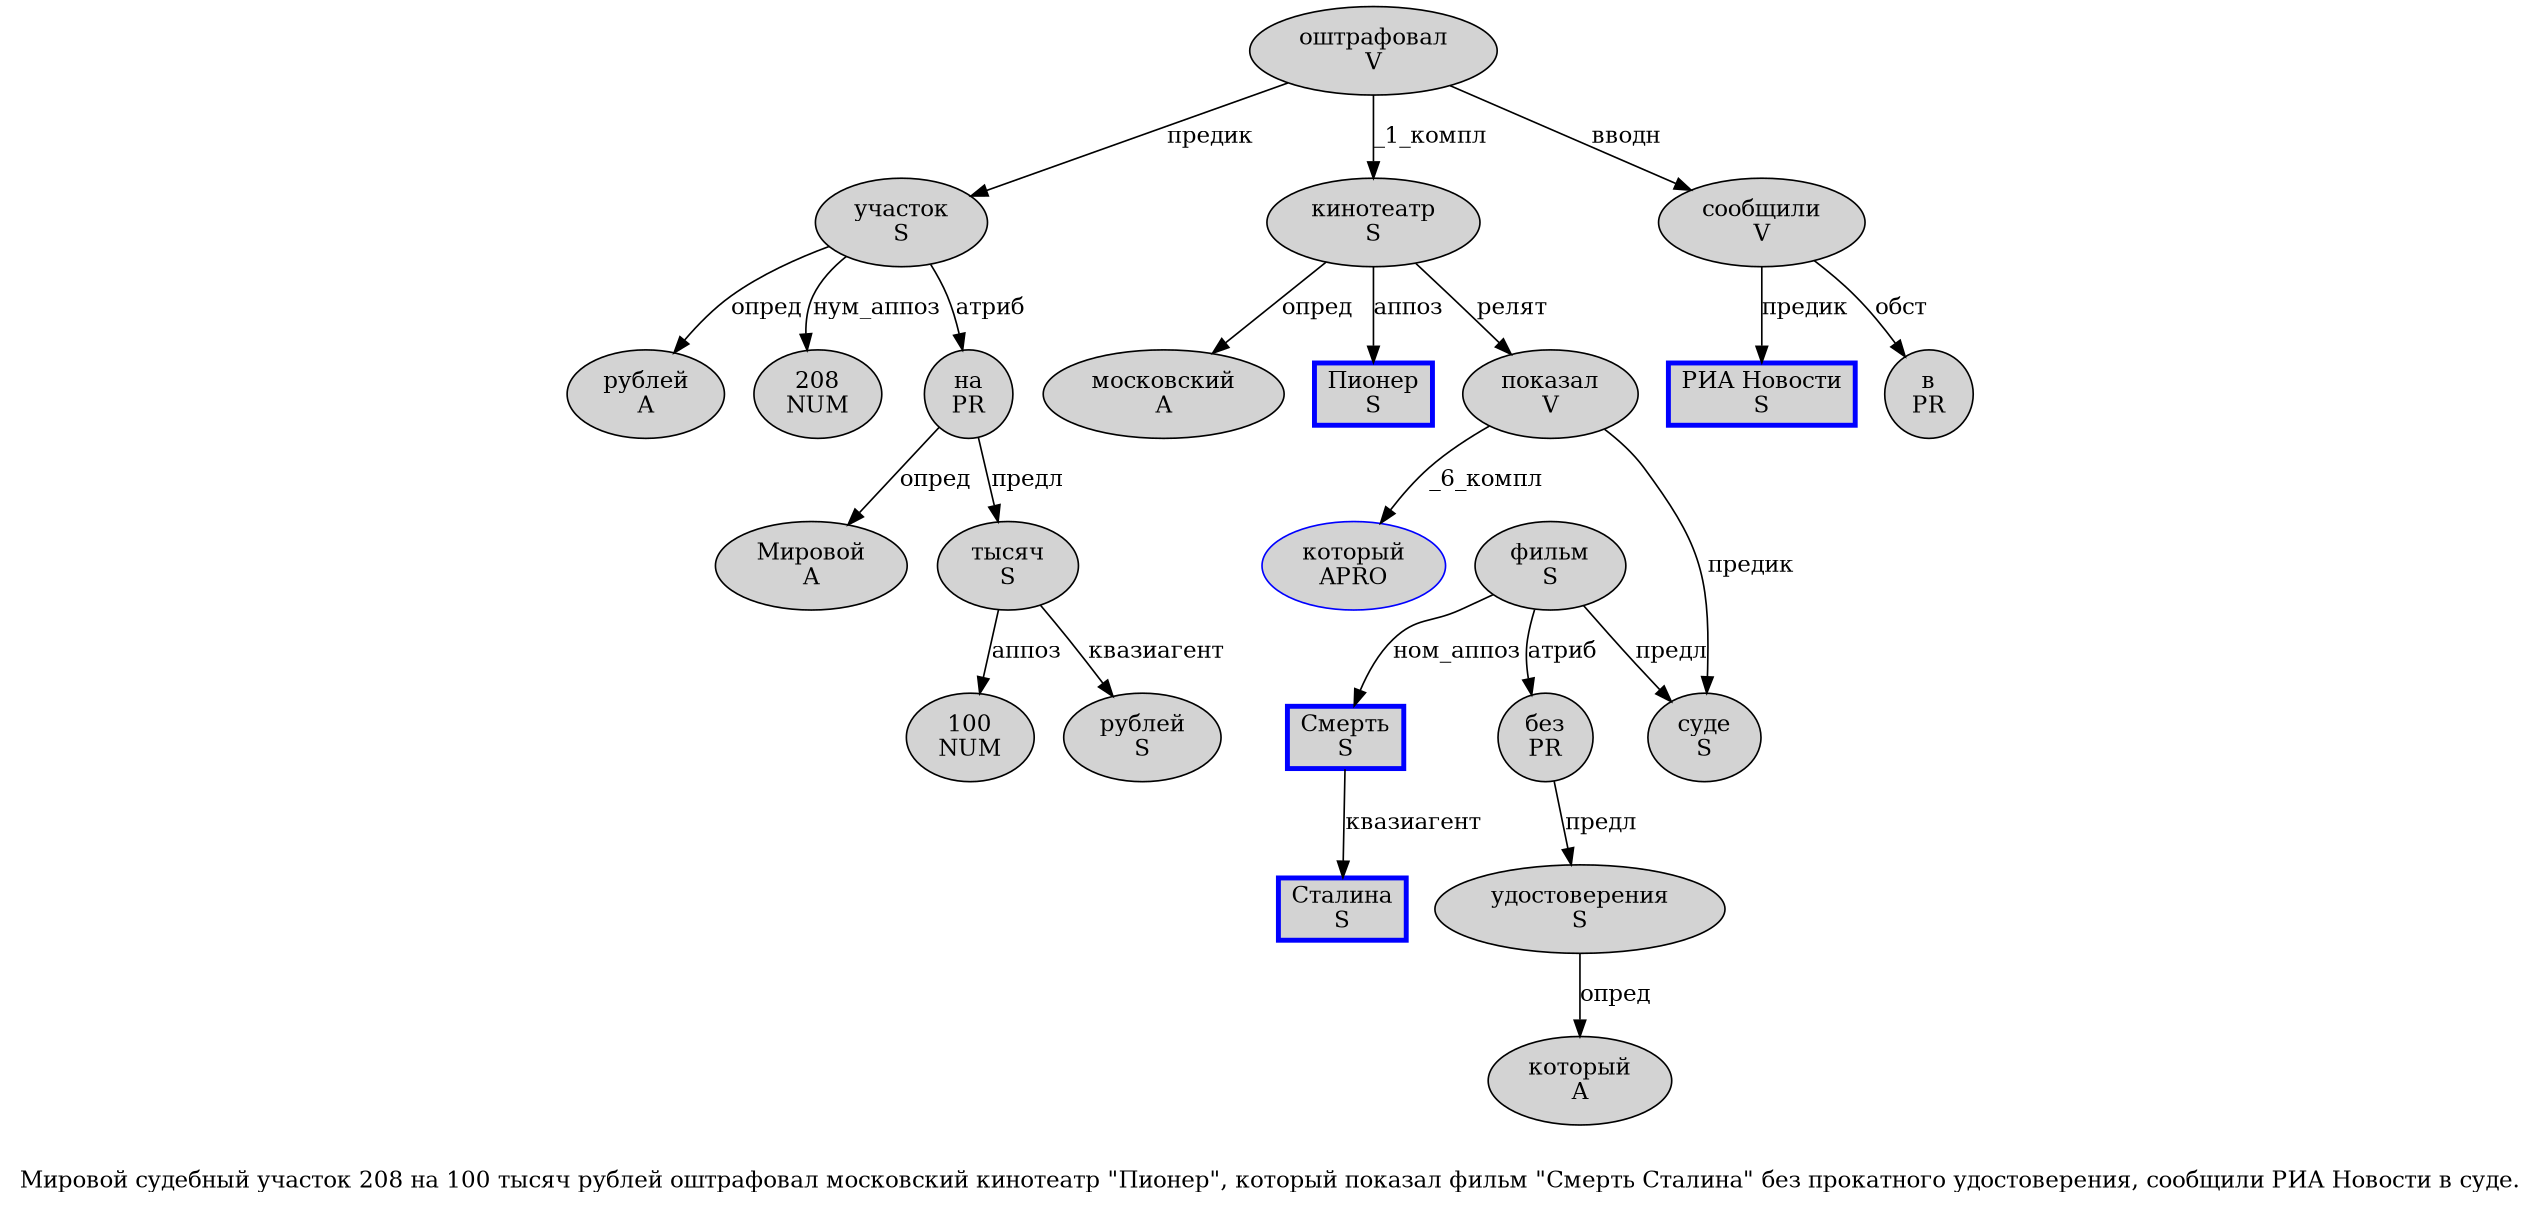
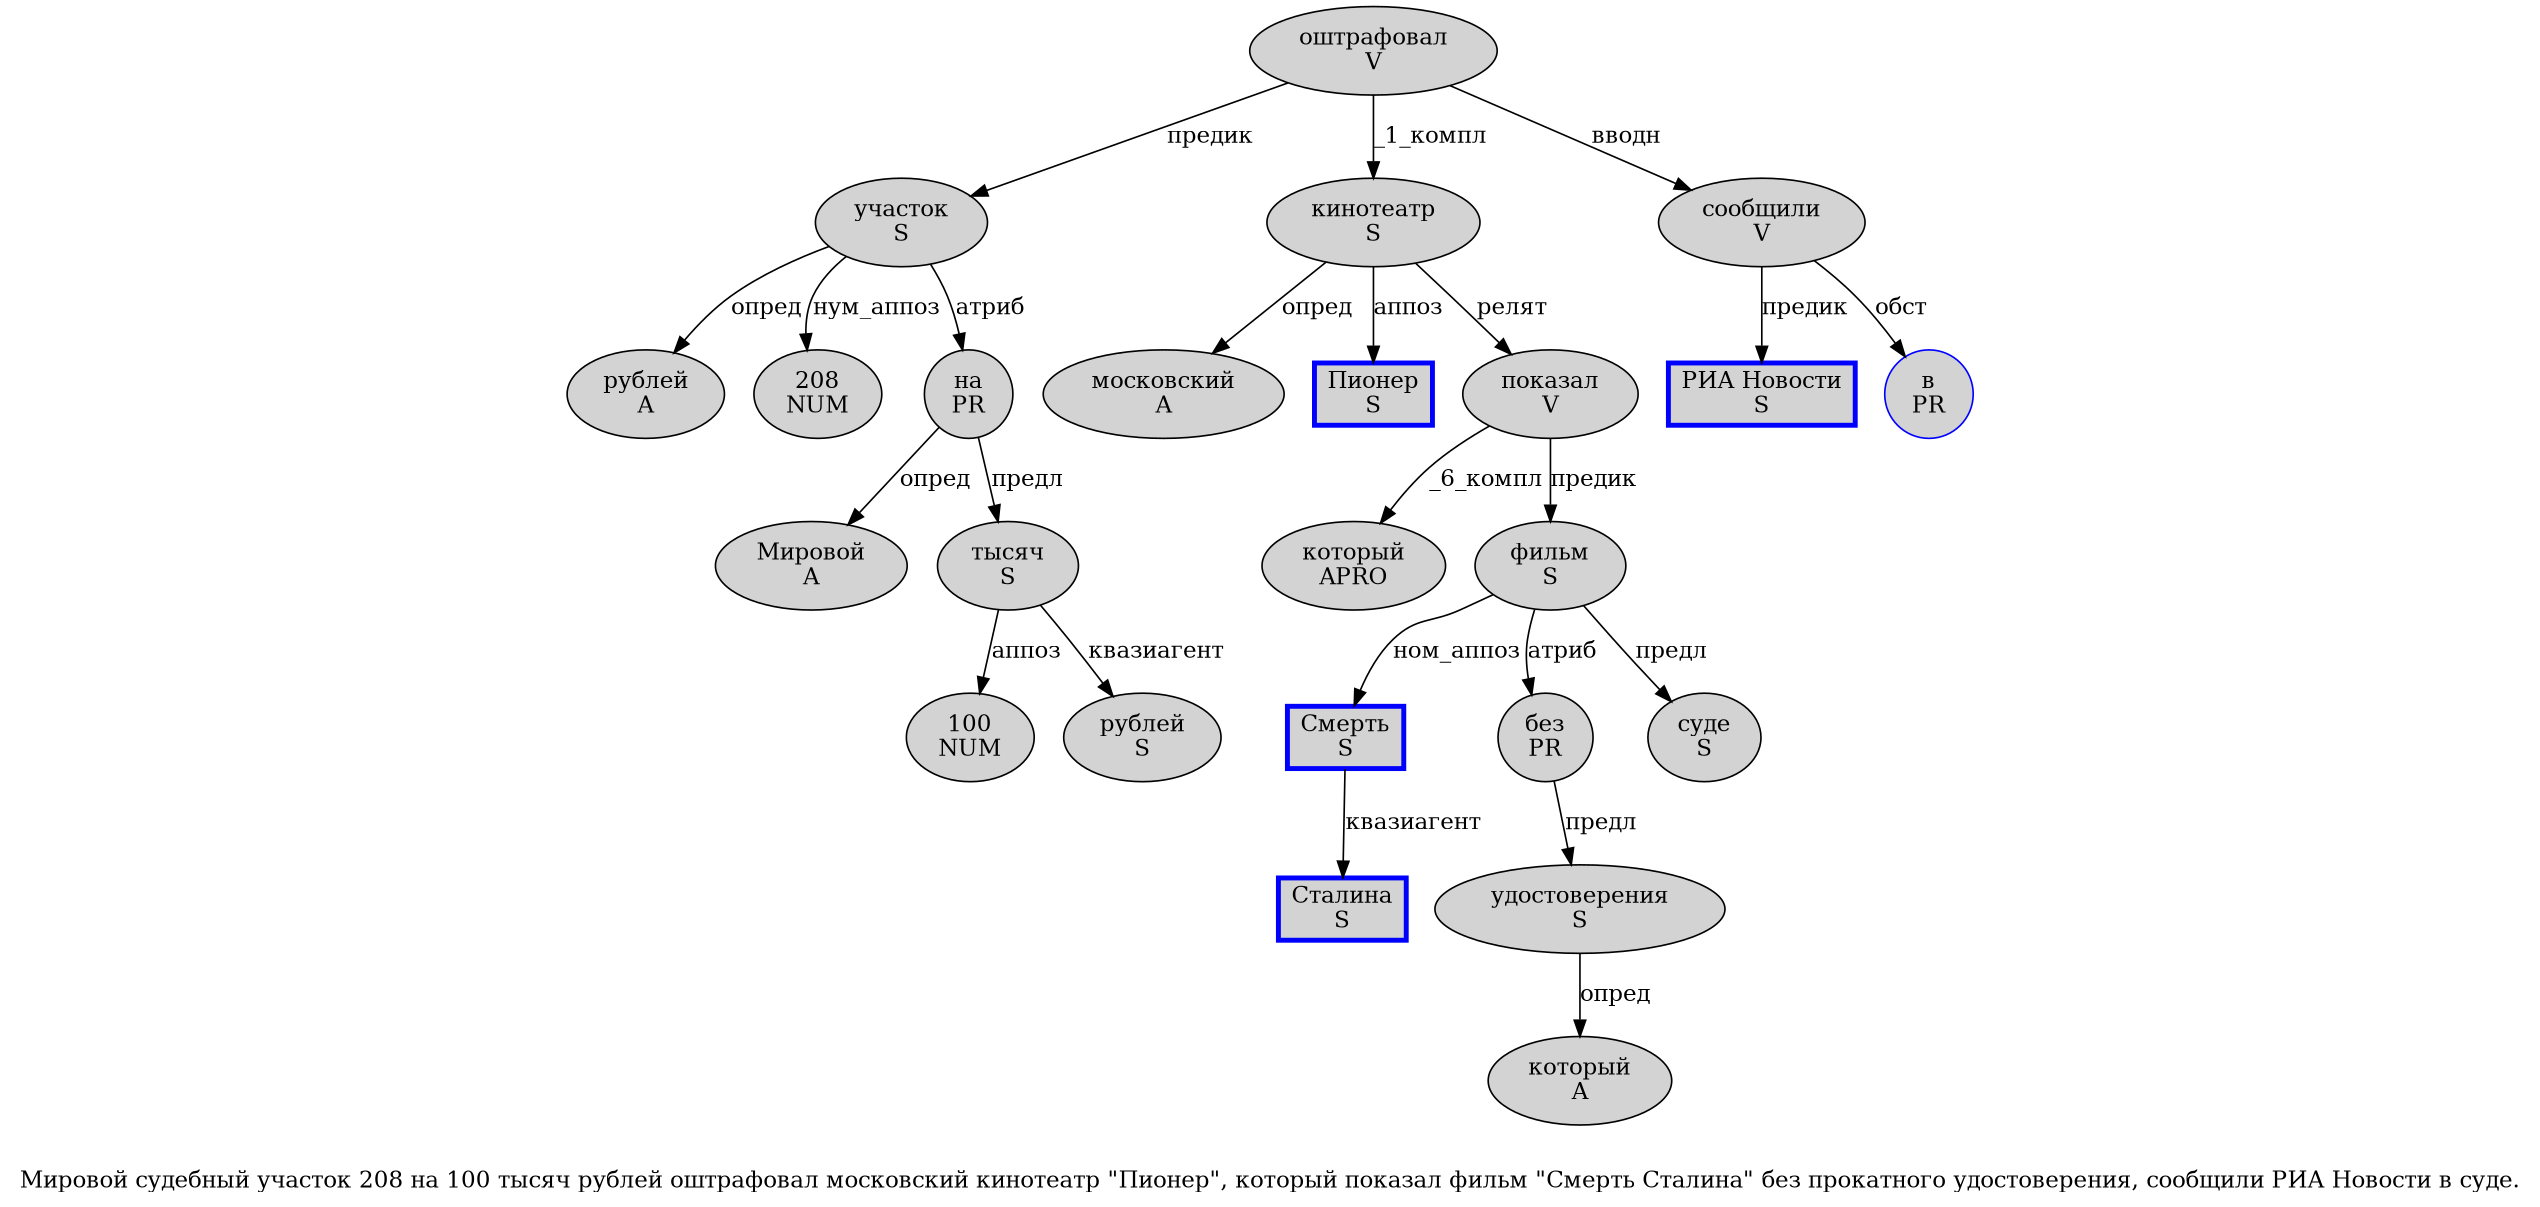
node "в PR": color black -> blue
edge "показал V" -> "суде S": now "показал V" -> "фильм S"
node "который APRO": color blue -> black
